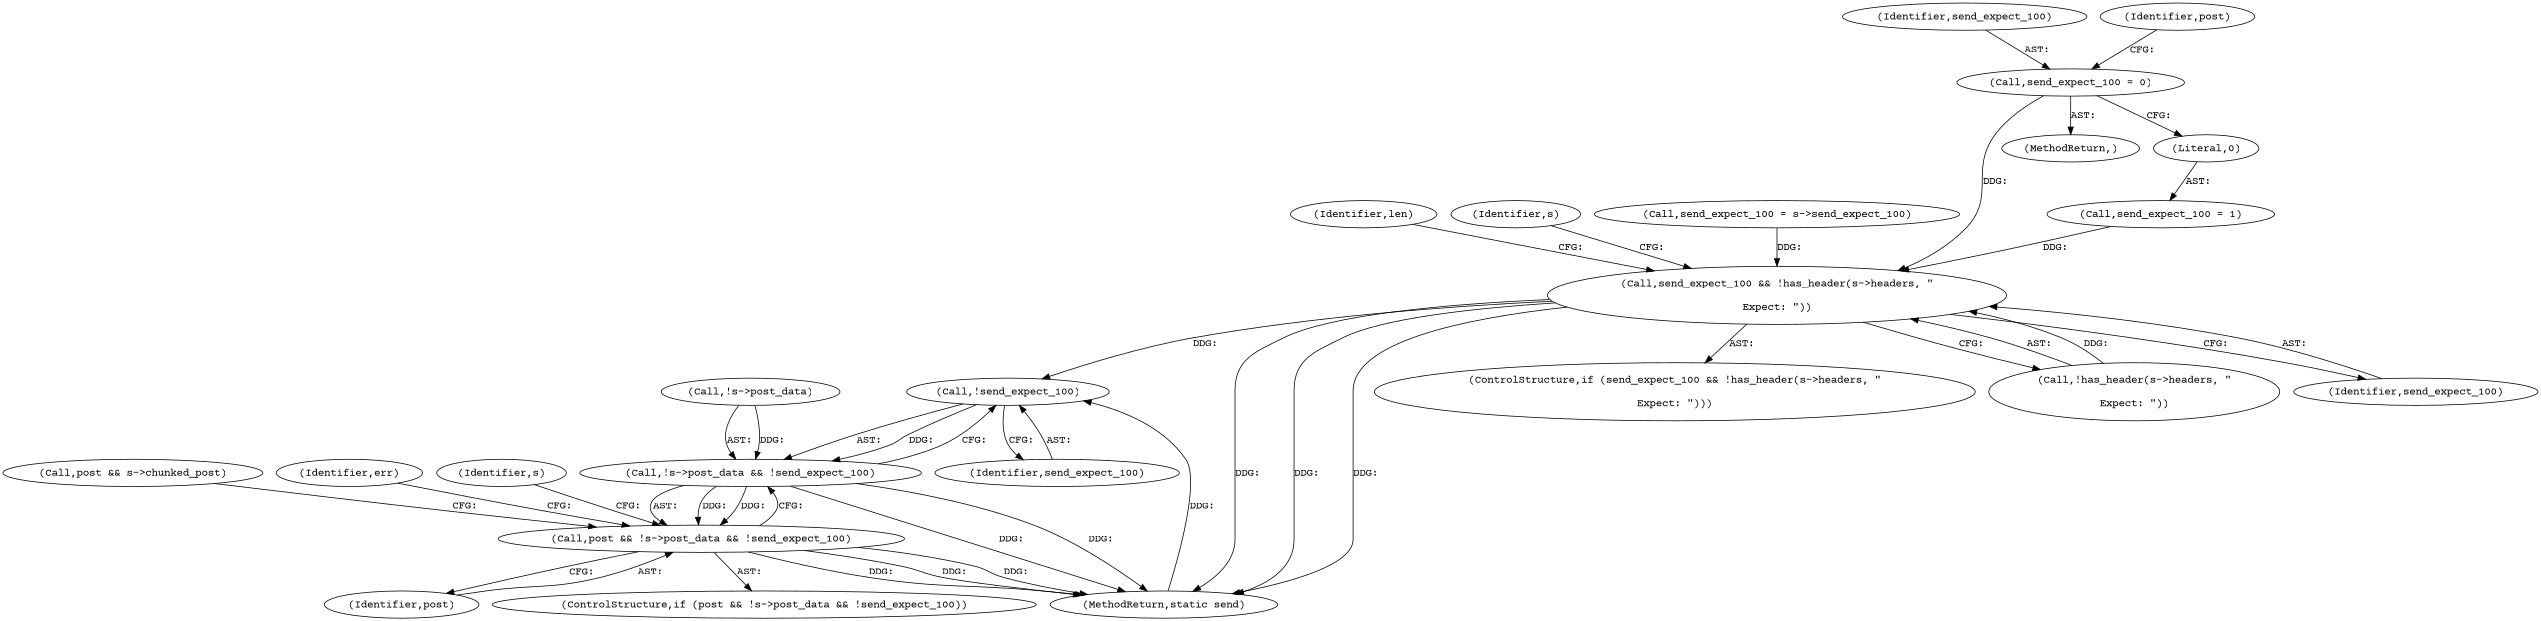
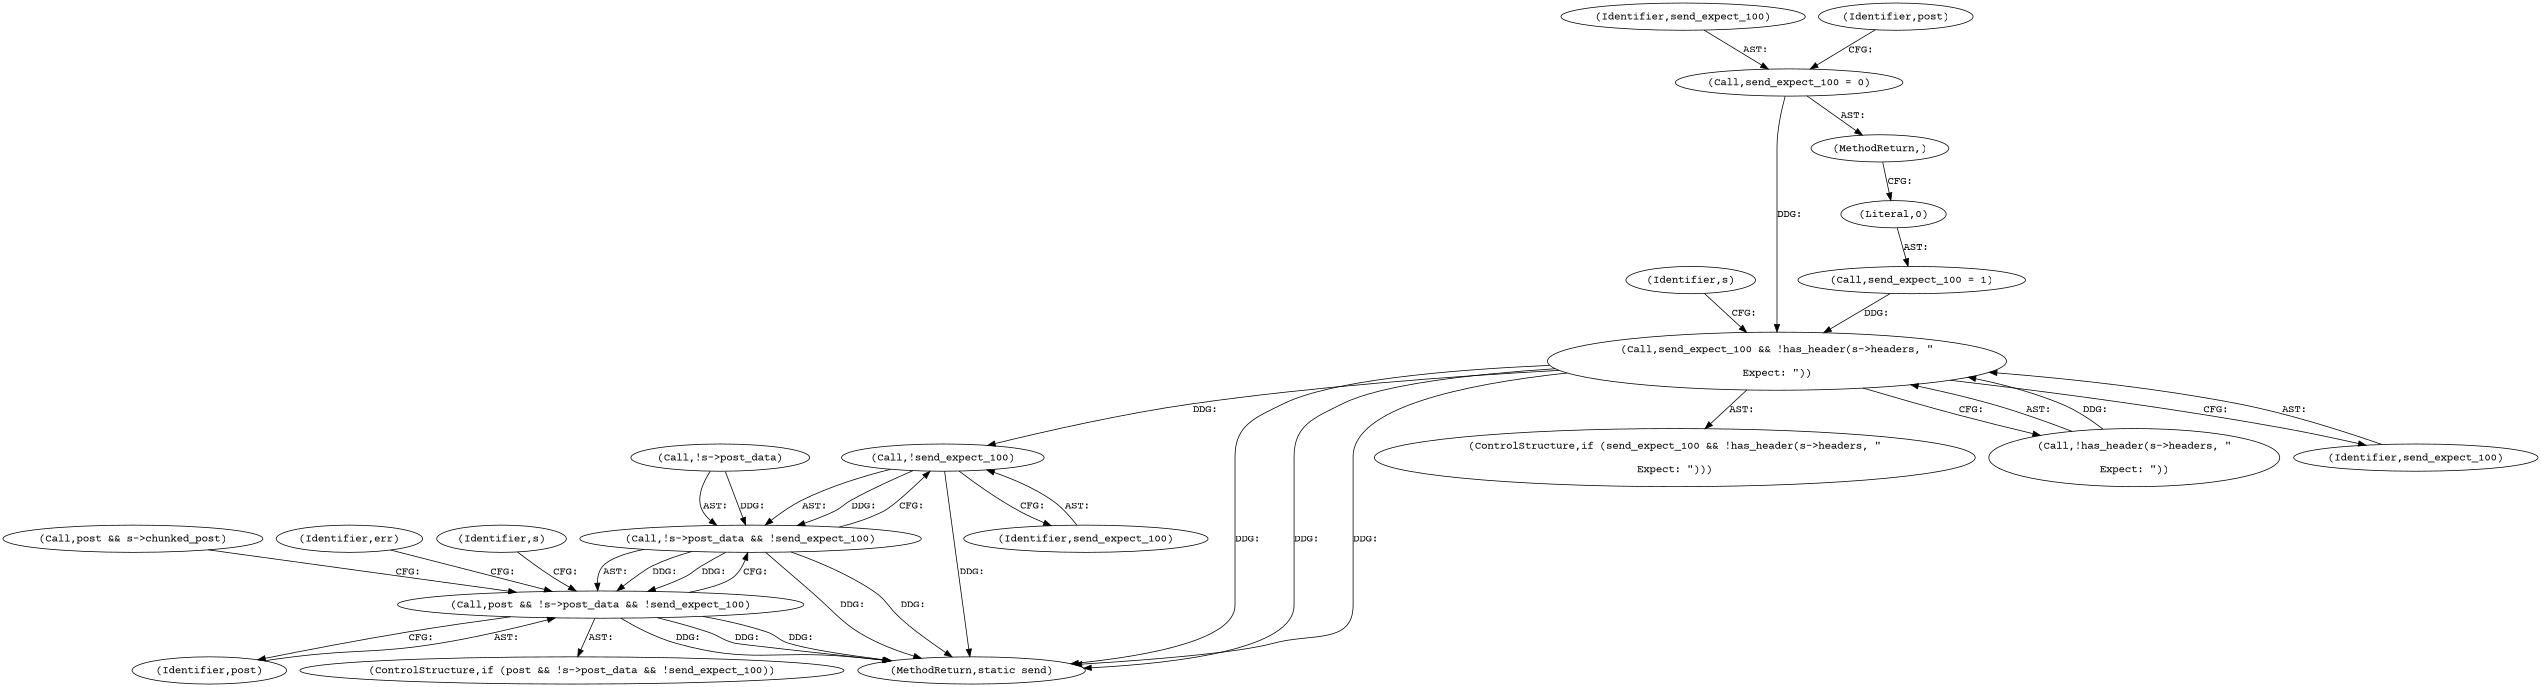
edge "(Call,send_expect_100 = 0)" -> "(Literal,0)": now "(MethodReturn,)" -> "(Literal,0)"
node "(Identifier,len)": removed
node "(Call,send_expect_100 = s->send_expect_100)": removed
edge "(MethodReturn,static send)" -> "(Call,!send_expect_100)": reversed
